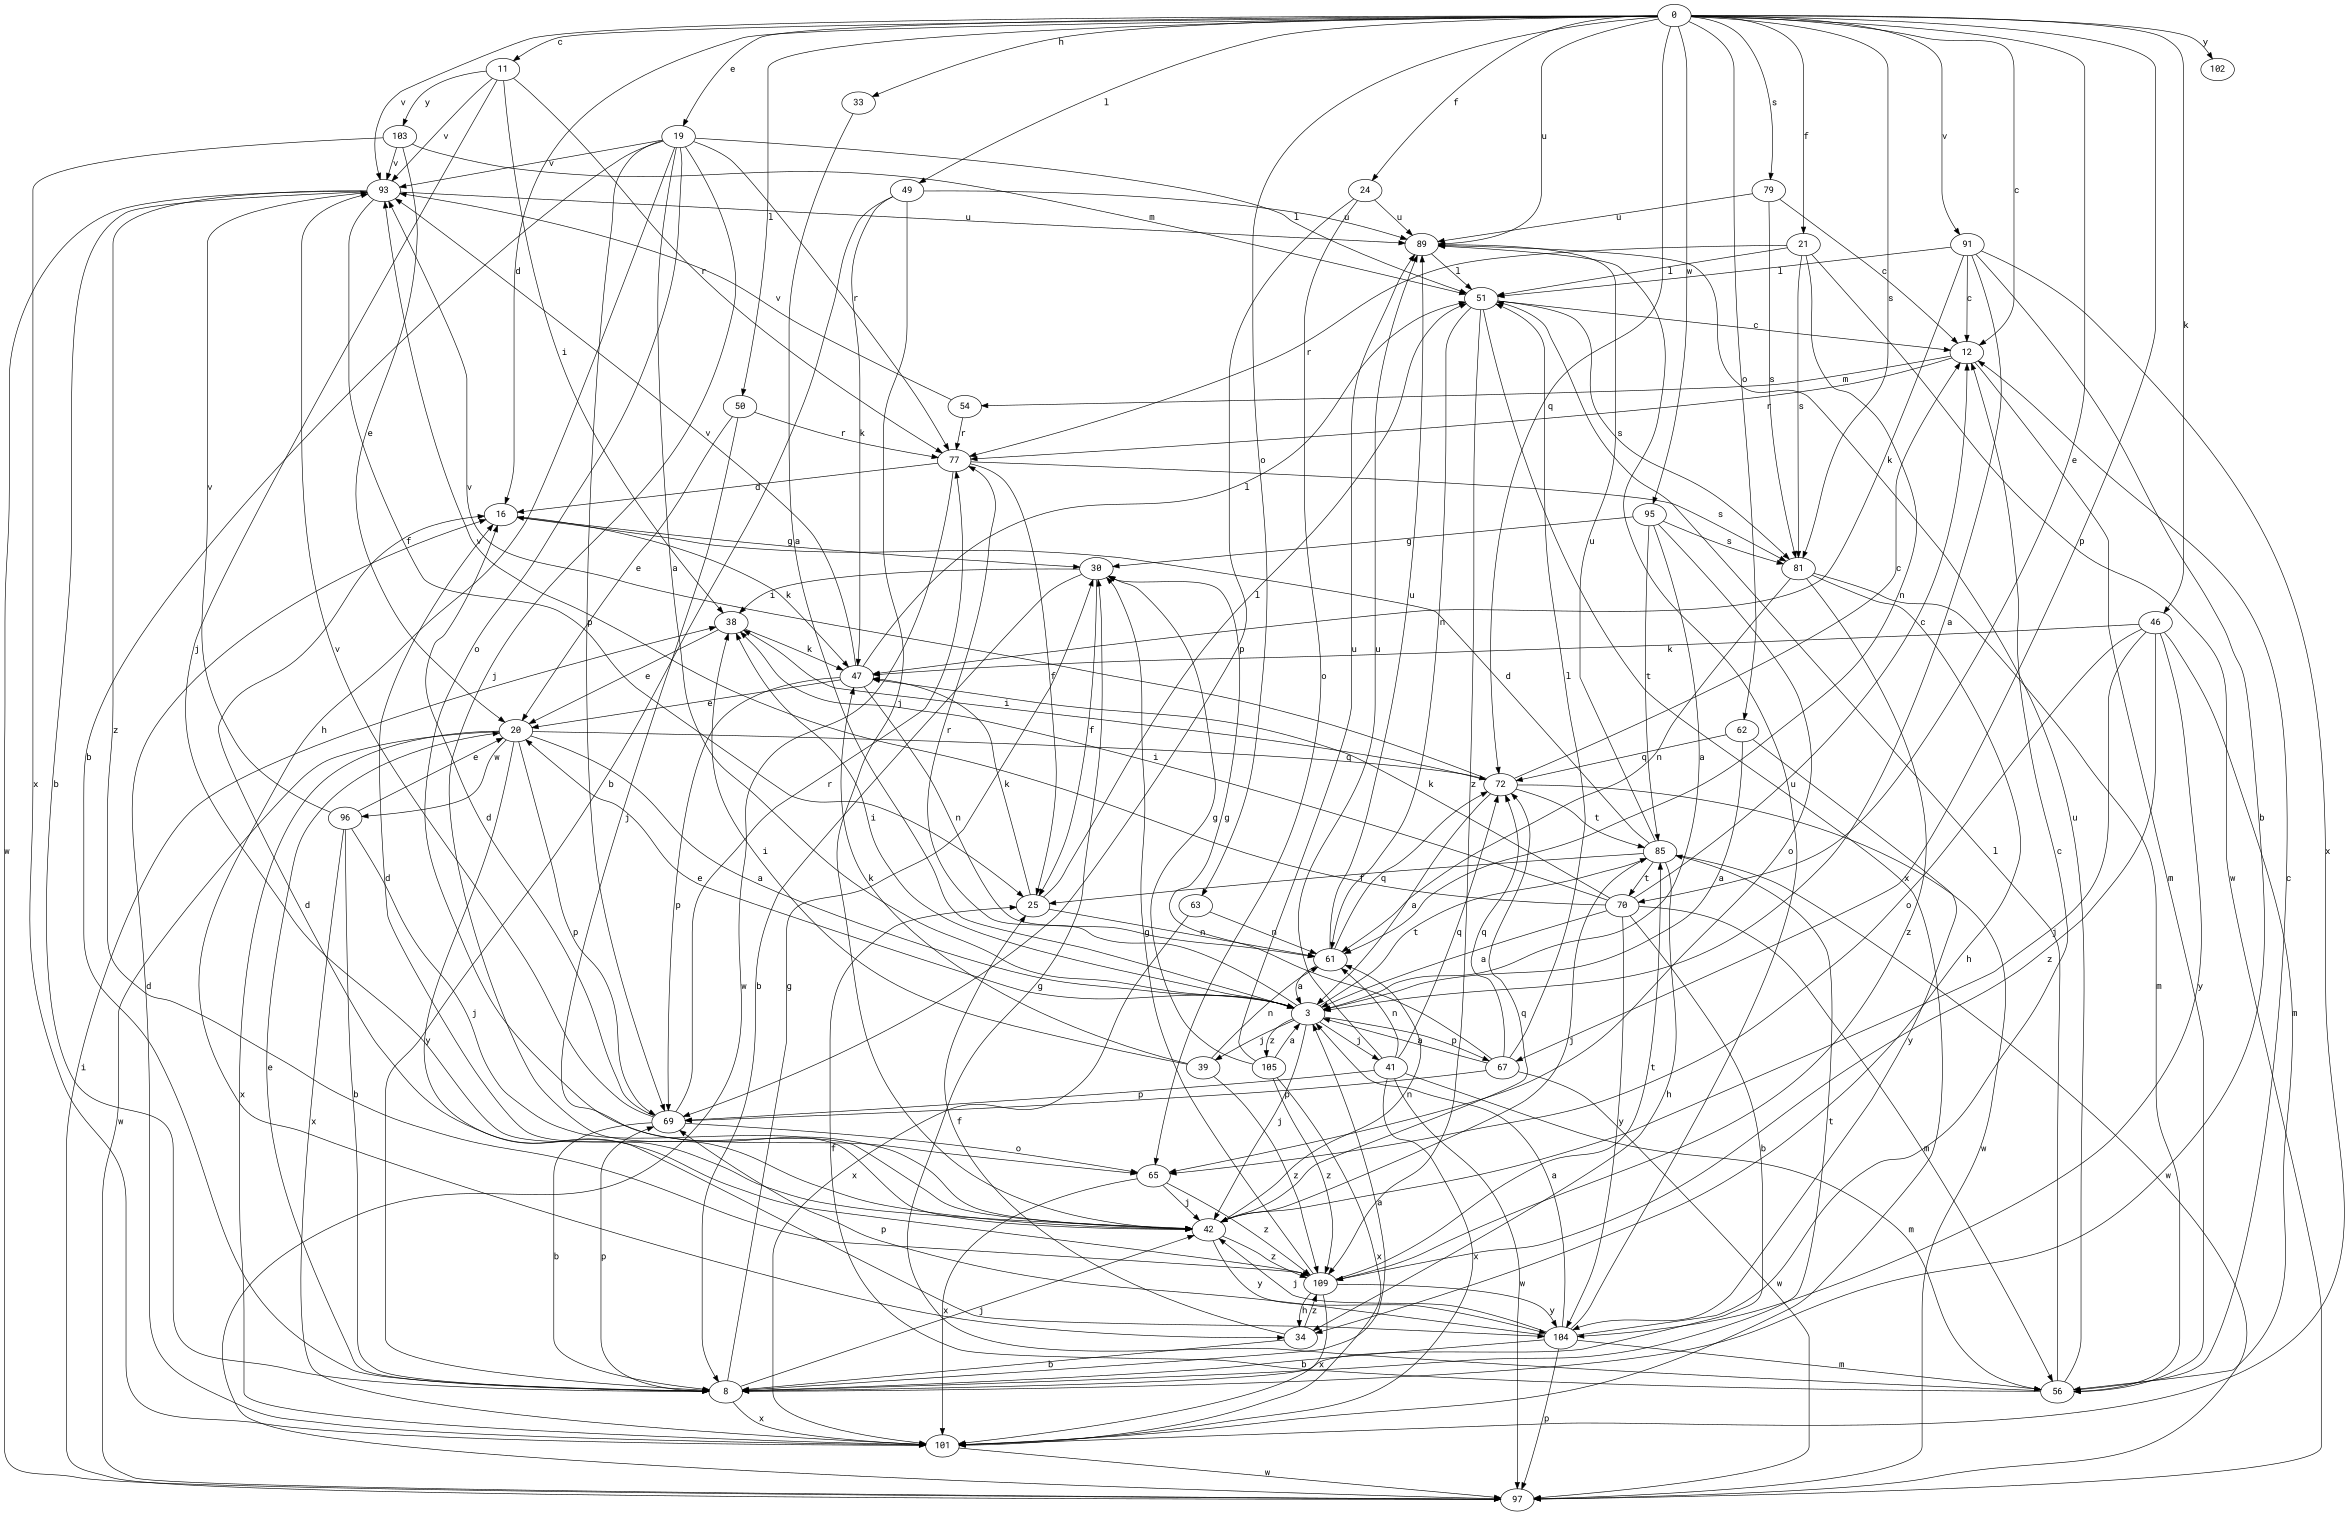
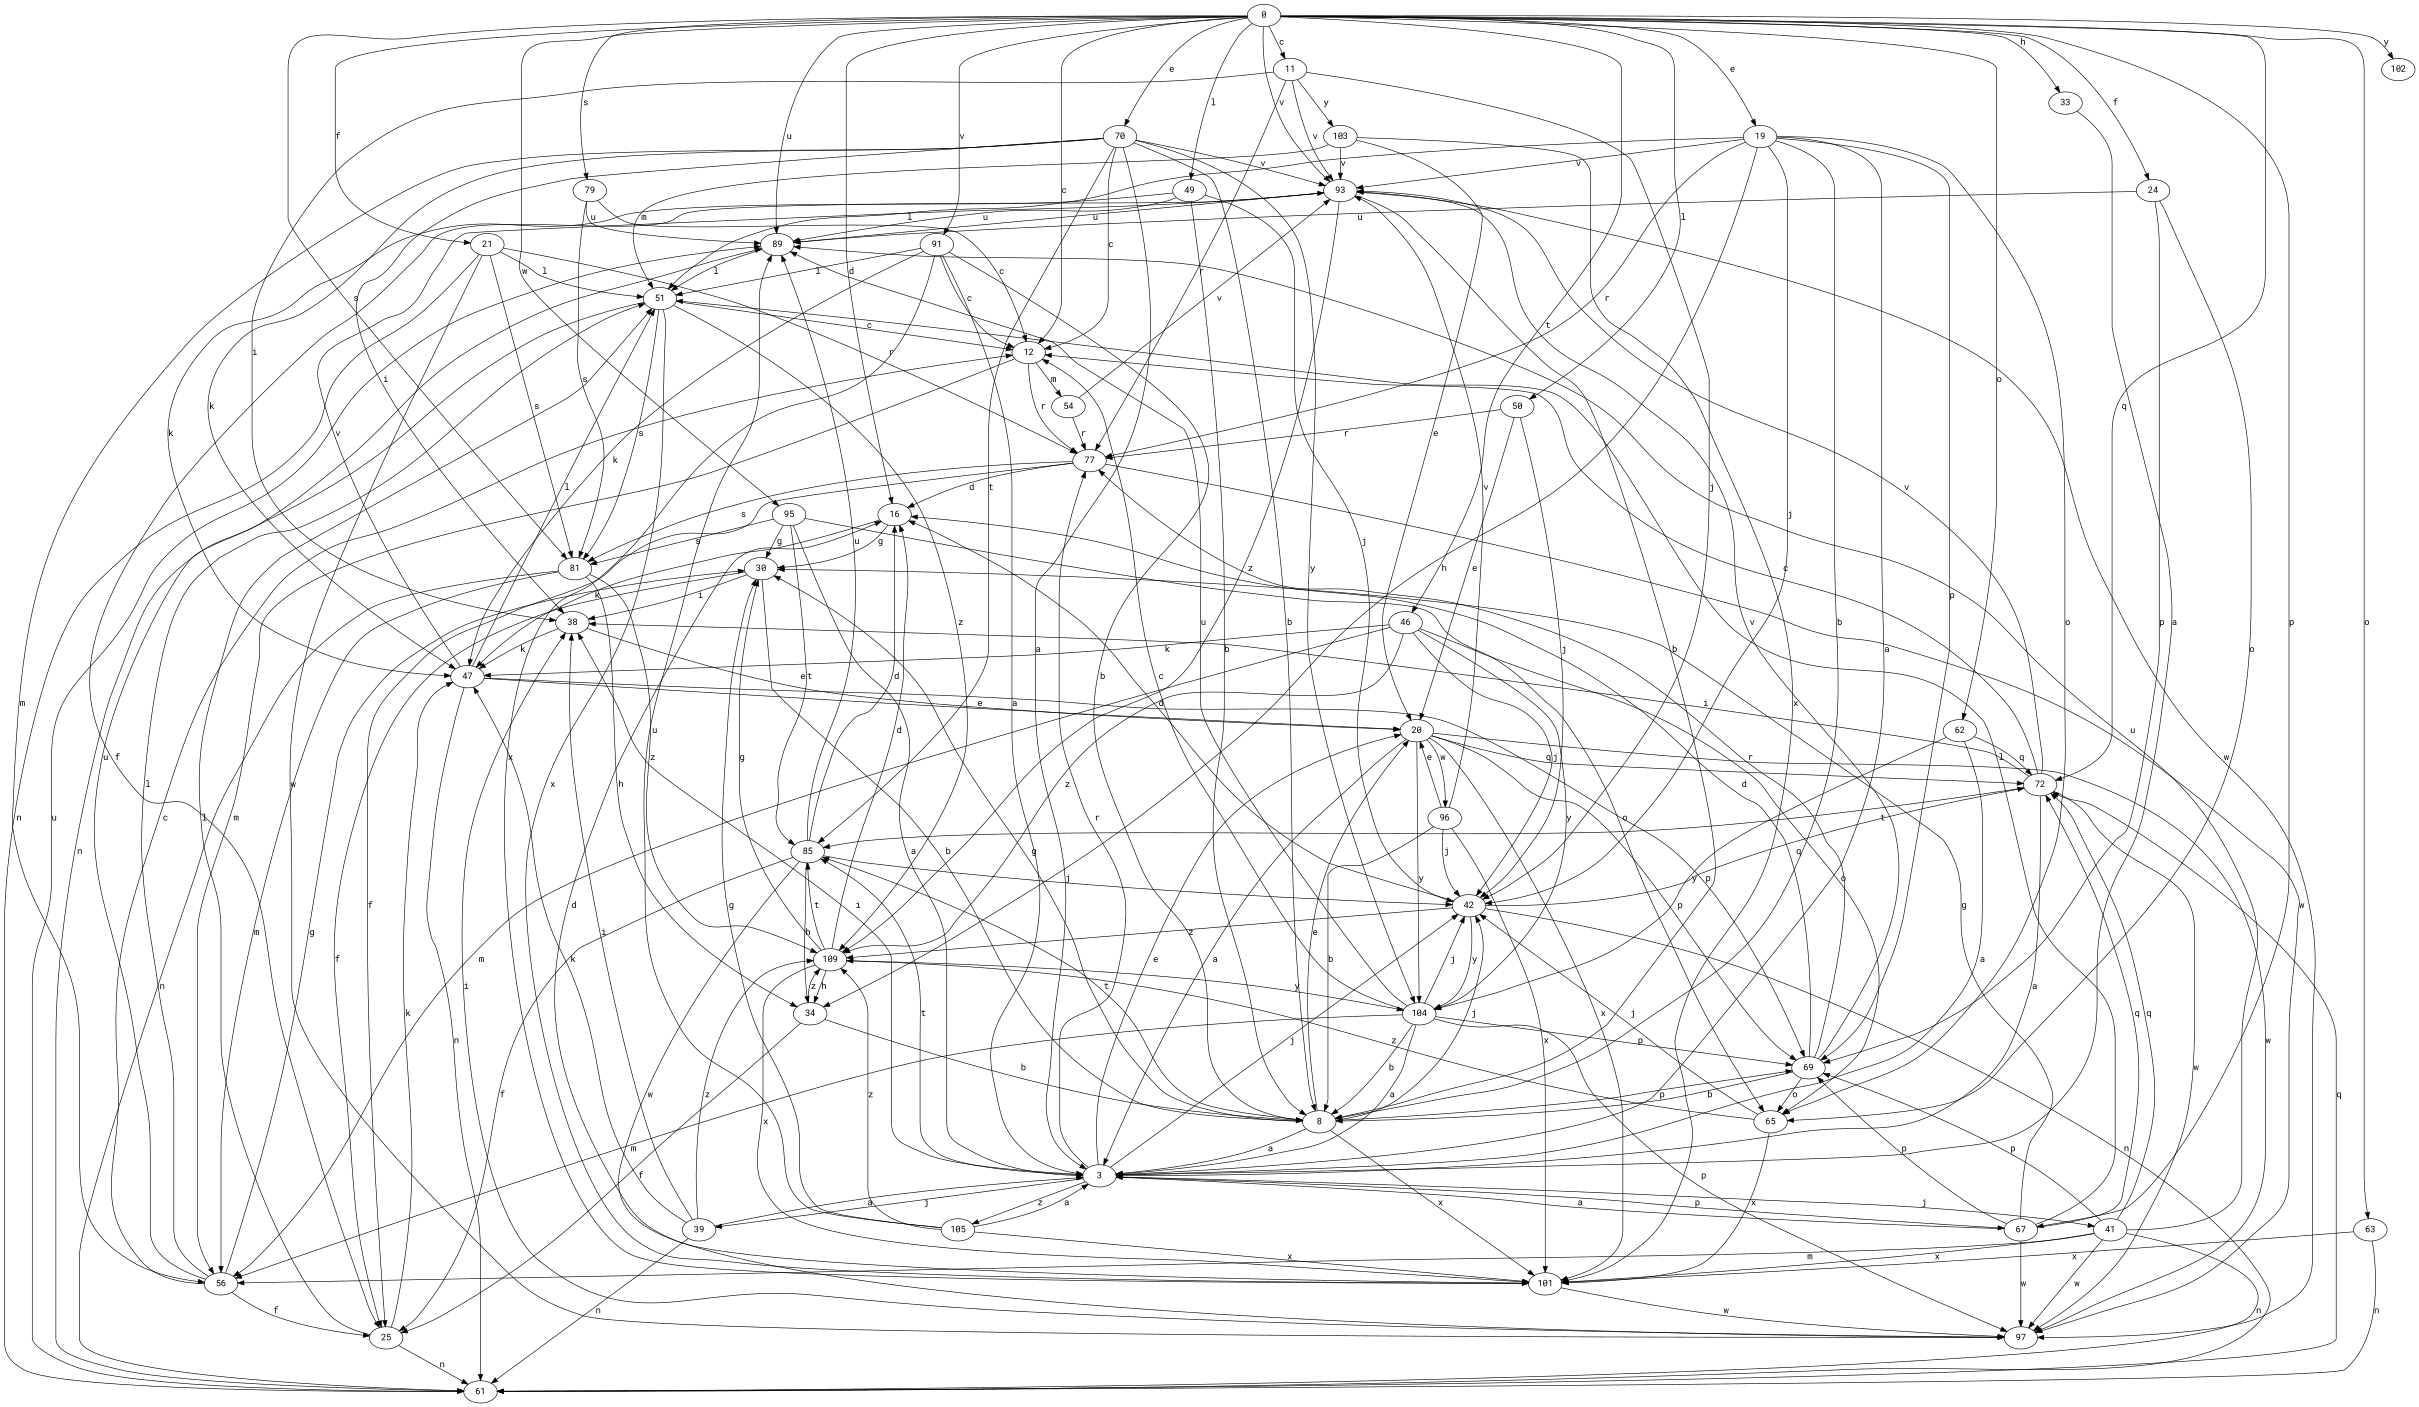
edge "0" -> "46": label "k" -> "t"
edge "85" -> "70": reversed
edge "61" -> "3": now "39" -> "3"
